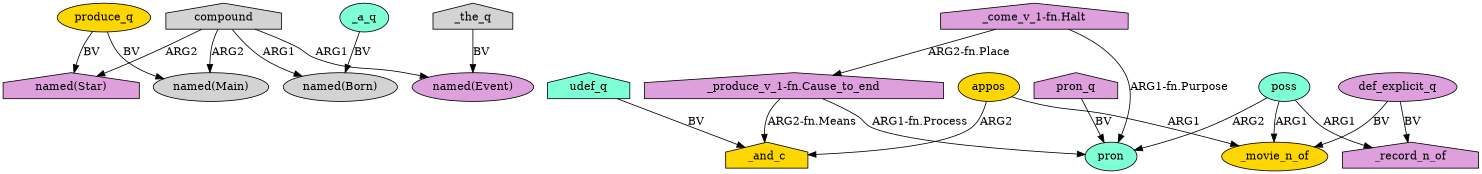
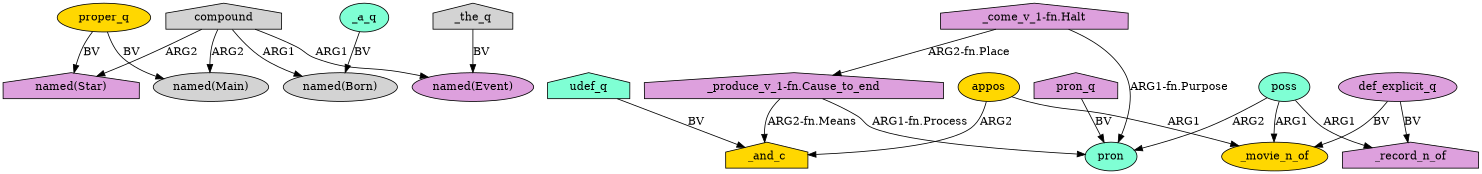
node "produce_q": label "produce_q" -> "proper_q"
